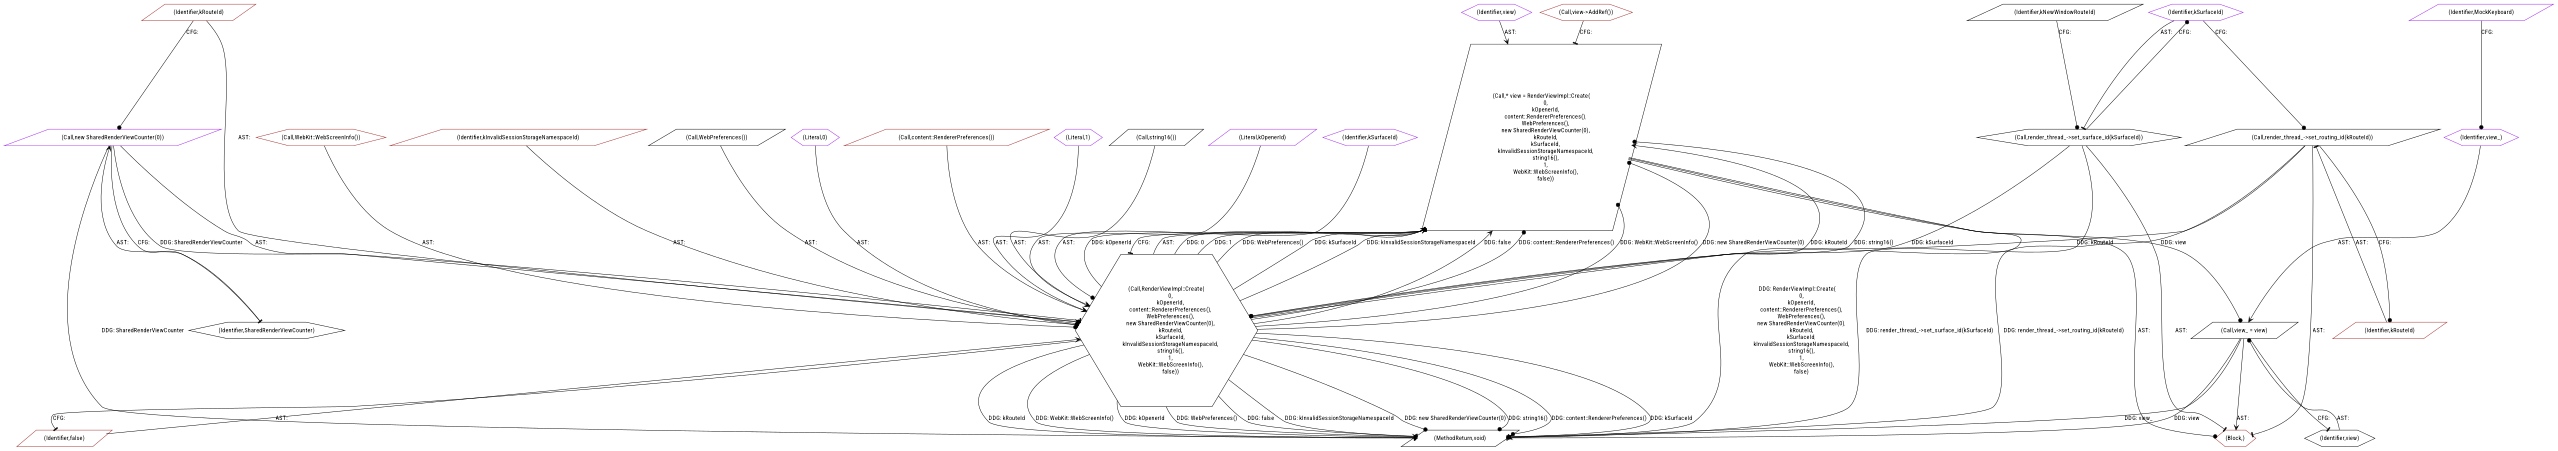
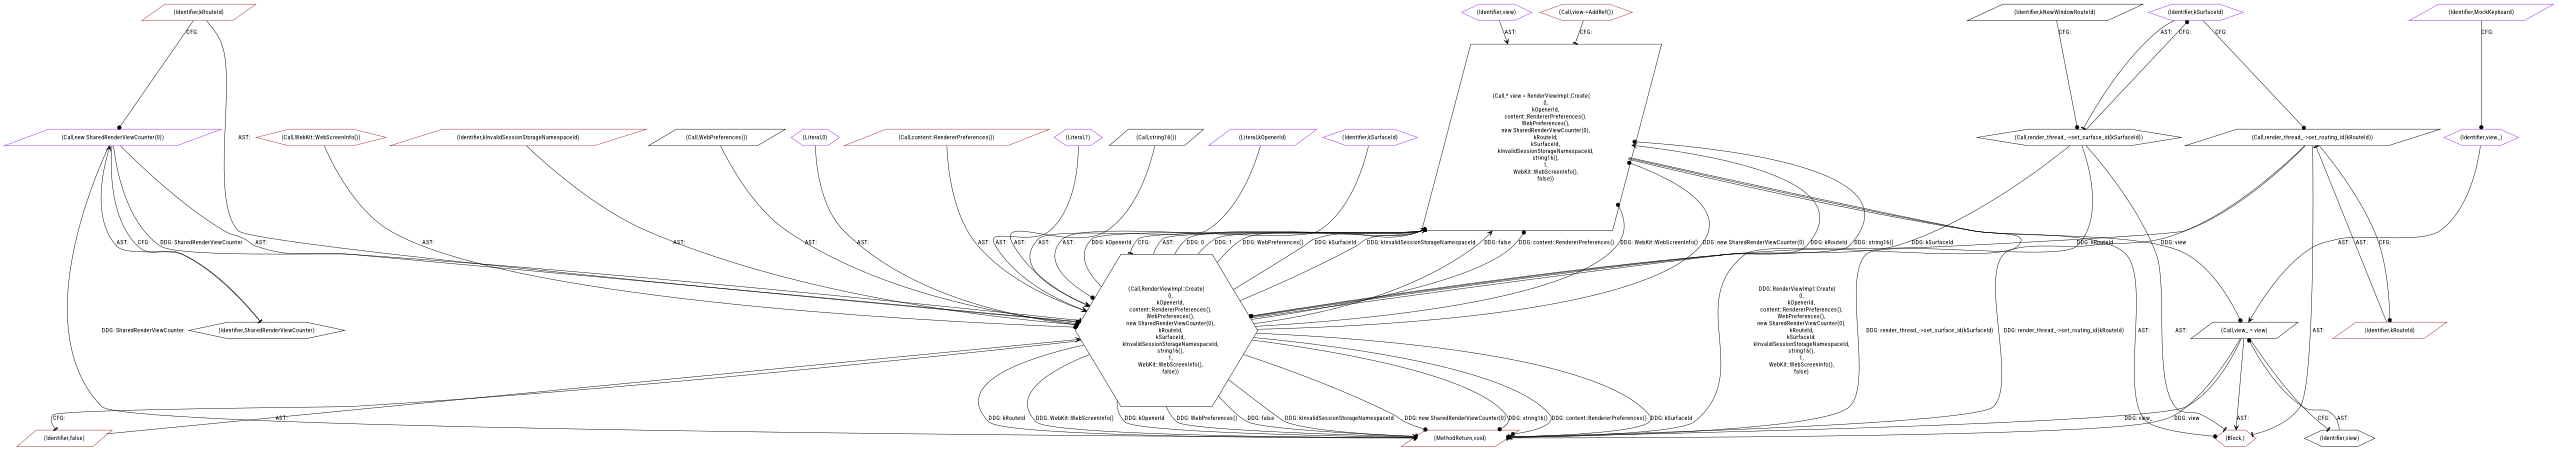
node "(MethodReturn,void)": color black -> brown
